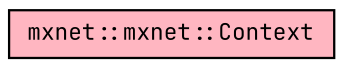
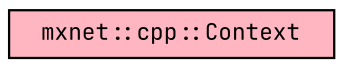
node "mxnet::mxnet::Context": label "mxnet::mxnet::Context" -> "mxnet::cpp::Context"
